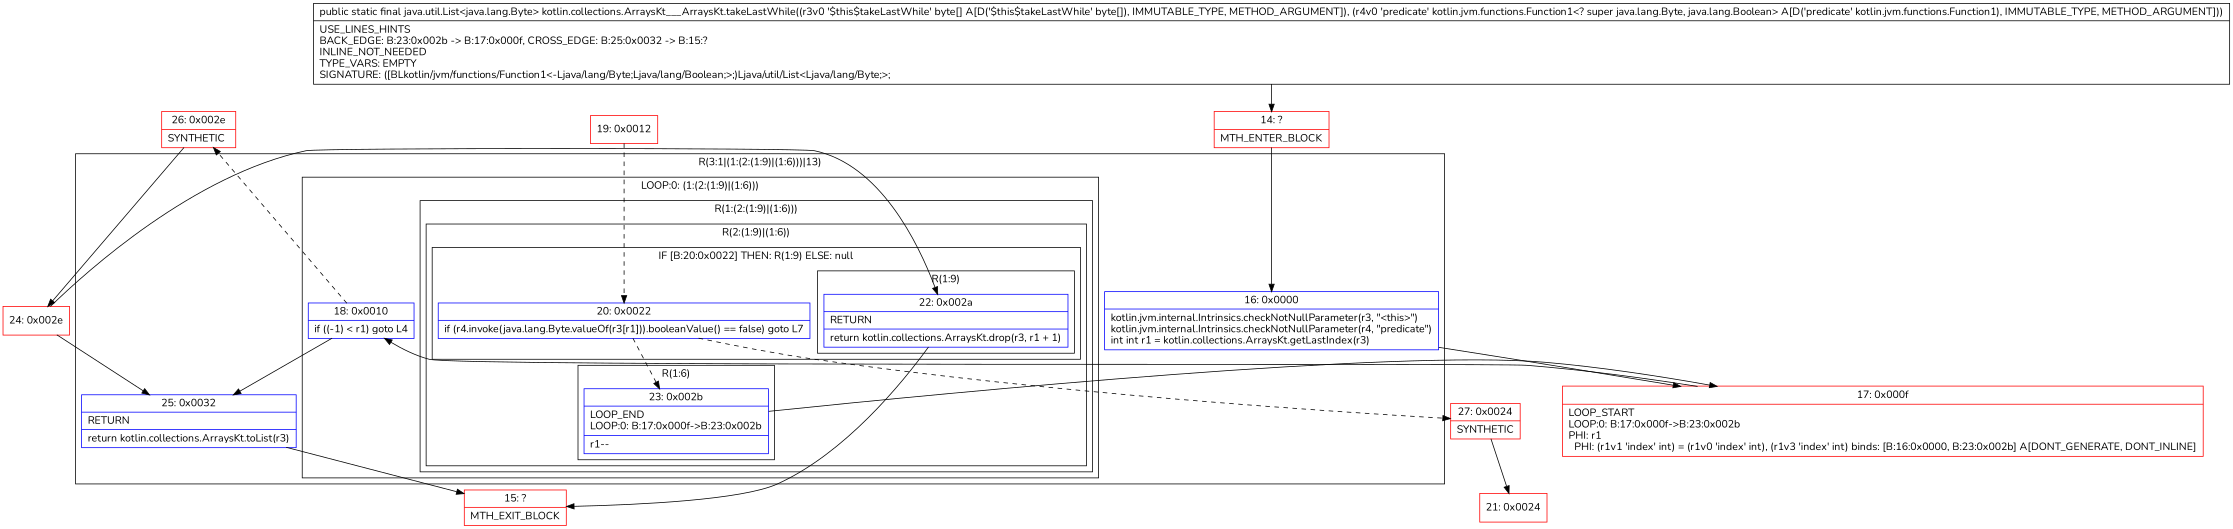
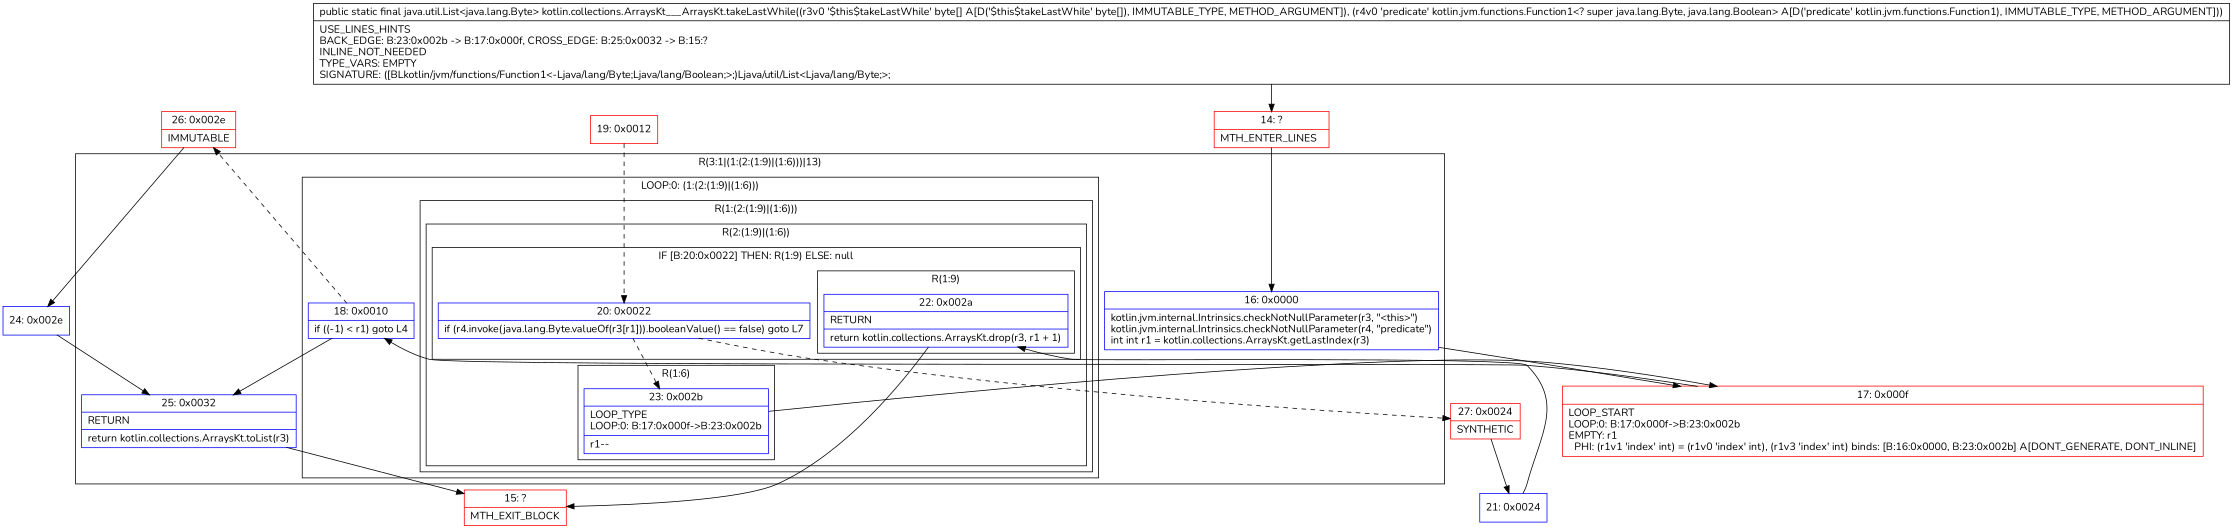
node "26: 0x002e": text "SYNTHETIC" -> "IMMUTABLE"
node "14: ?": text "MTH_ENTER_BLOCK" -> "MTH_ENTER_LINES"
edge "24: 0x002e" -> "22: 0x002a": now "21: 0x0024" -> "22: 0x002a"
node "24: 0x002e": color red -> blue
node "23: 0x002b": text "LOOP_END" -> "LOOP_TYPE"
node "17: 0x000f": text "PHI: r1" -> "EMPTY: r1"
node "21: 0x0024": color red -> blue
